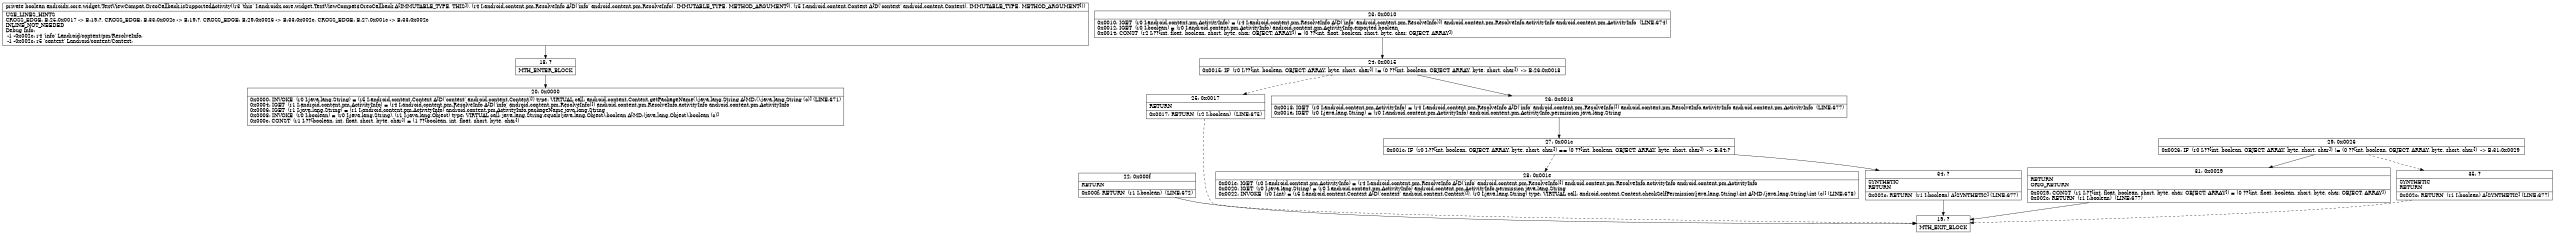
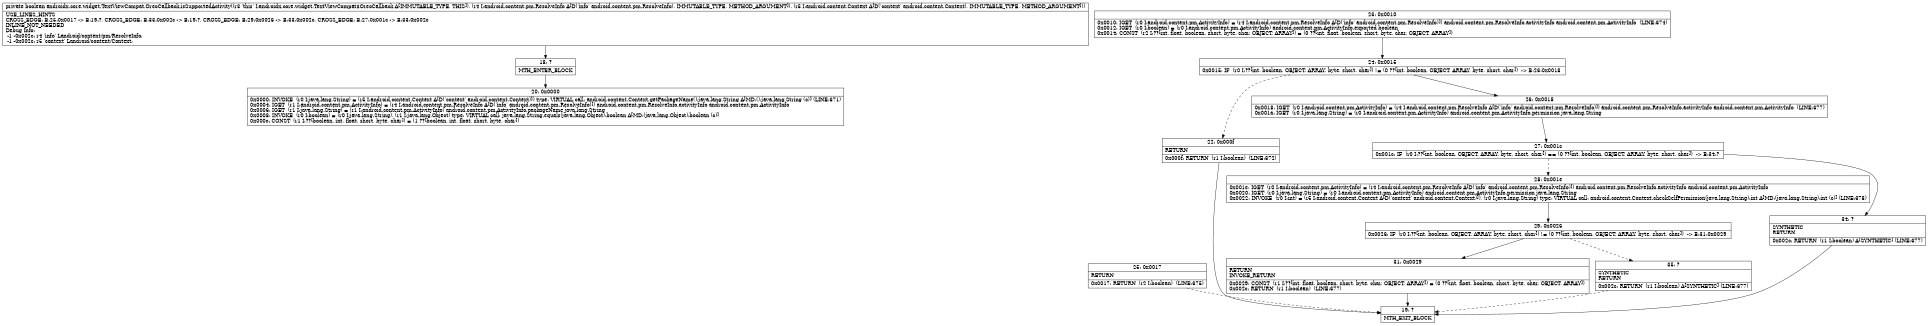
edge "24: 0x0015" -> "25: 0x0017": now "24: 0x0015" -> "22: 0x000f"
node "31: 0x0029": text "ORIG_RETURN" -> "INVOKE_RETURN"
edge "28: 0x001e" -> "29: 0x0026": added
